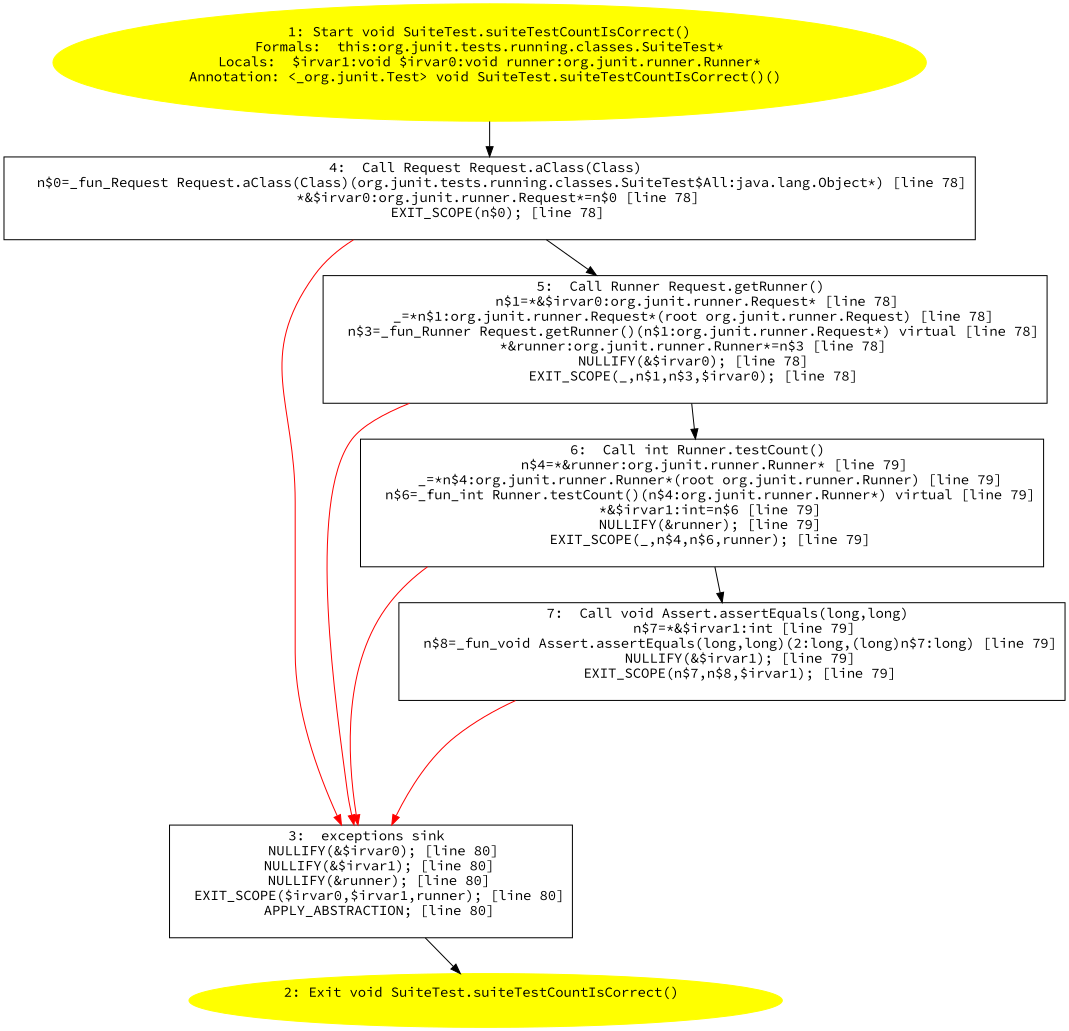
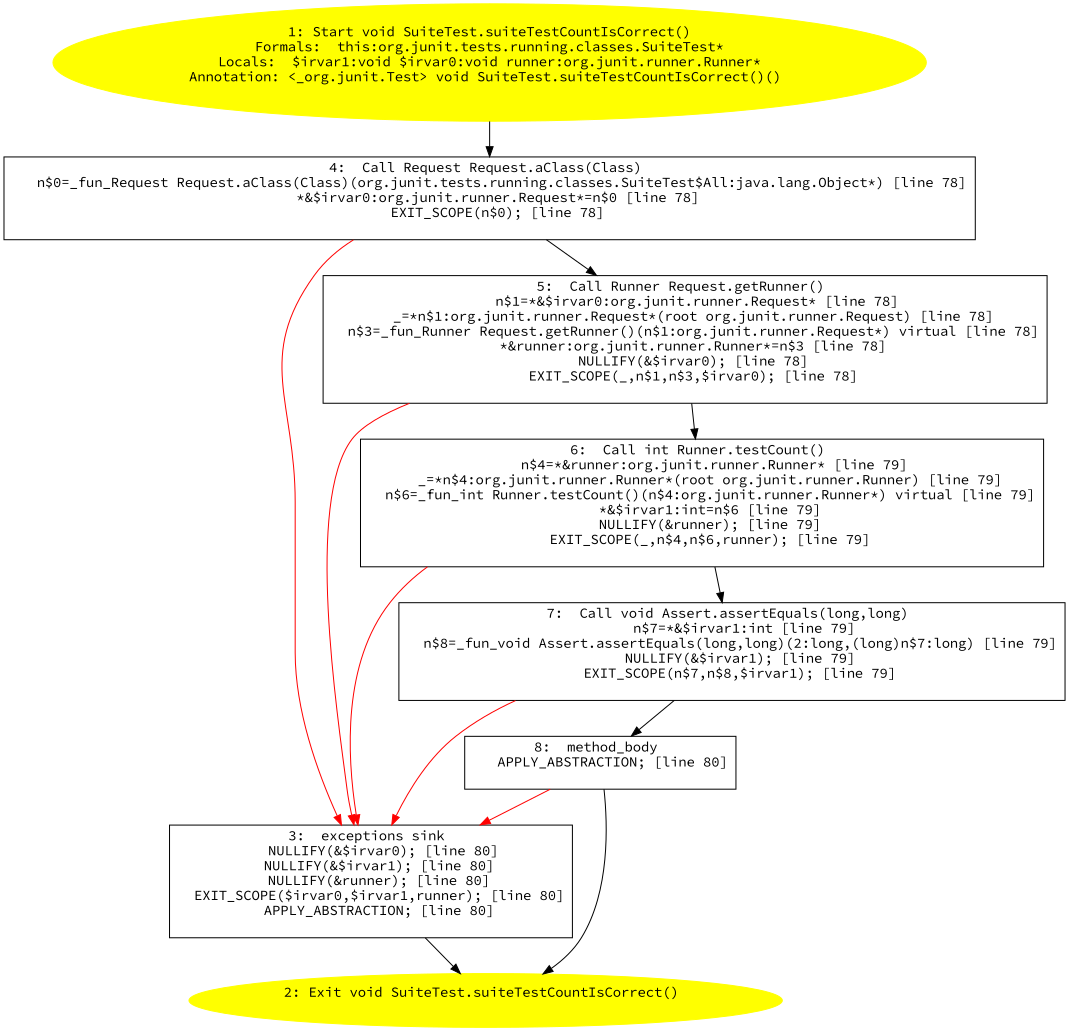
node "8:  method_body APPLY_ABSTRACTION; [line 80]": added
